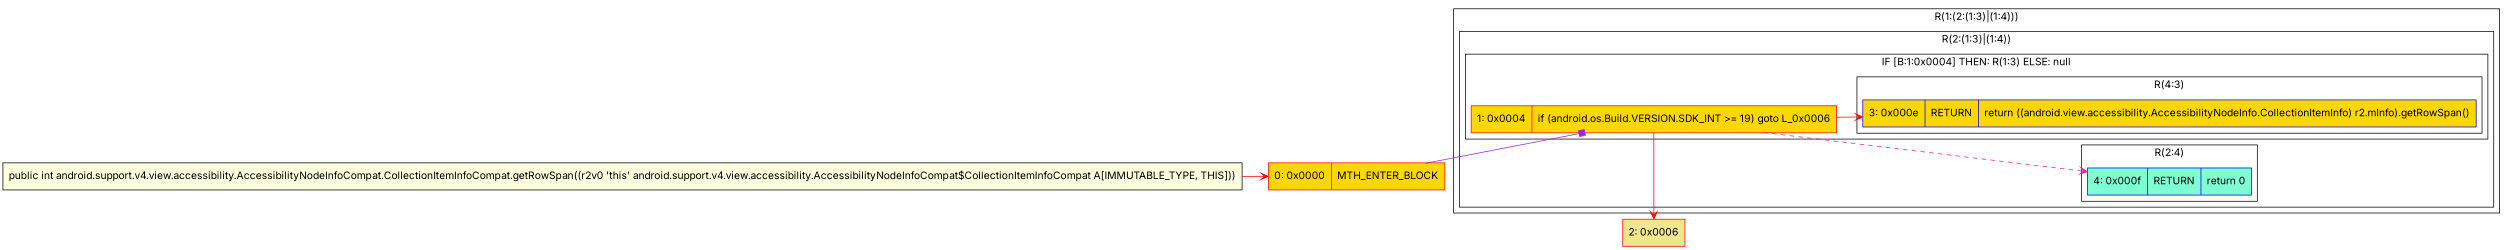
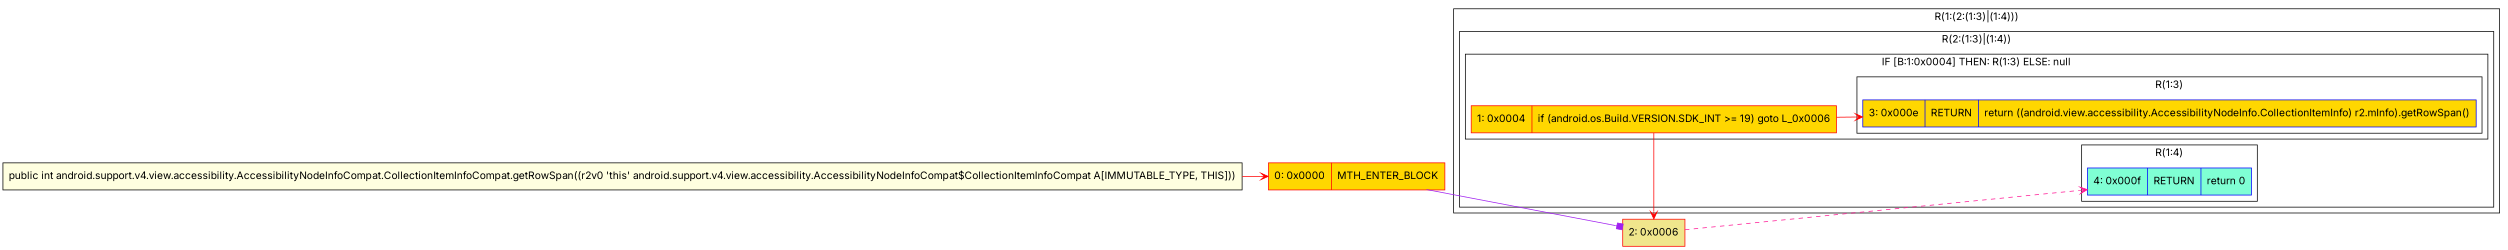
cluster "R(4:3)": label "R(4:3)" -> "R(1:3)"
edge "0: 0x0000" -> "1: 0x0004": now "0: 0x0000" -> "2: 0x0006"
edge "1: 0x0004" -> "4: 0x000f": now "2: 0x0006" -> "4: 0x000f"
cluster "R(2:4)": label "R(2:4)" -> "R(1:4)"
